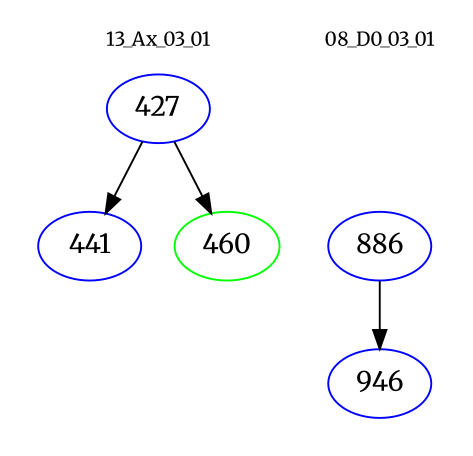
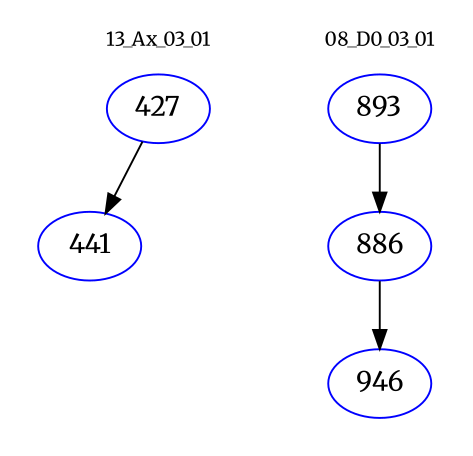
node "893": added
node "460": removed
